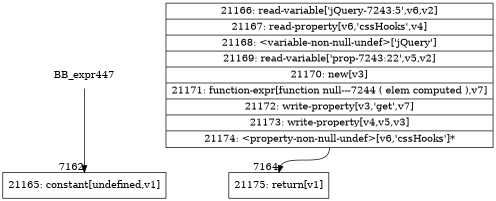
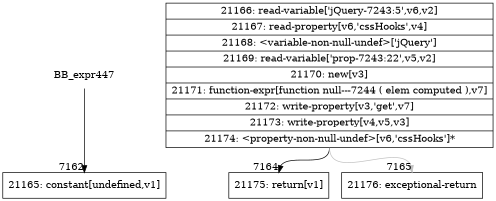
node "21176: exceptional-return": added
